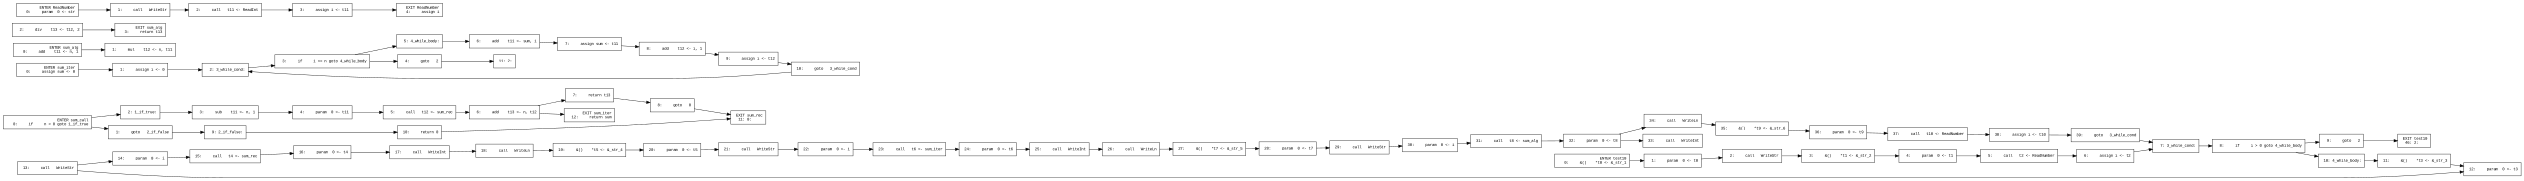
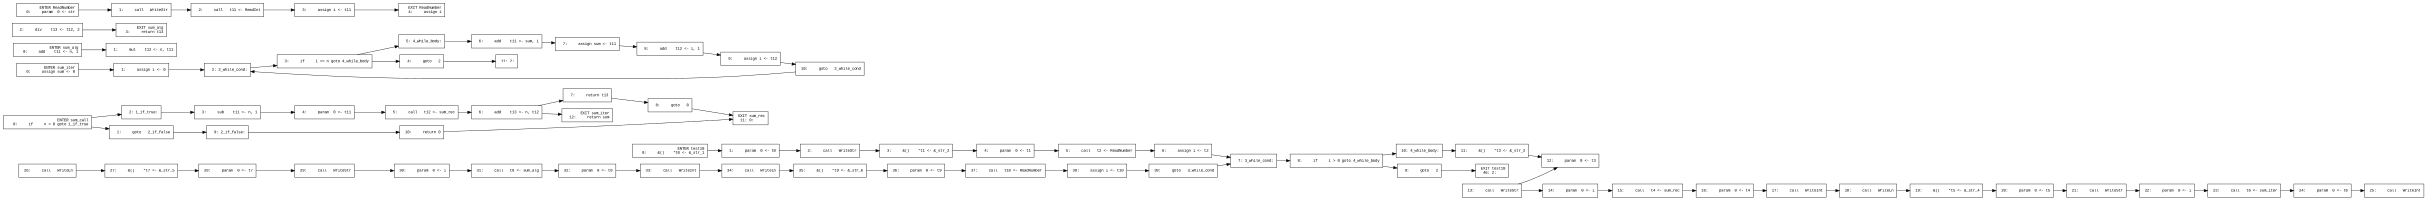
edge "32:     param  0 <- t8" -> "34:     call   WriteLn": now "33:     call   WriteInt" -> "34:     call   WriteLn"
edge "25:     call   WriteInt" -> "26:     call   WriteLn": removed
